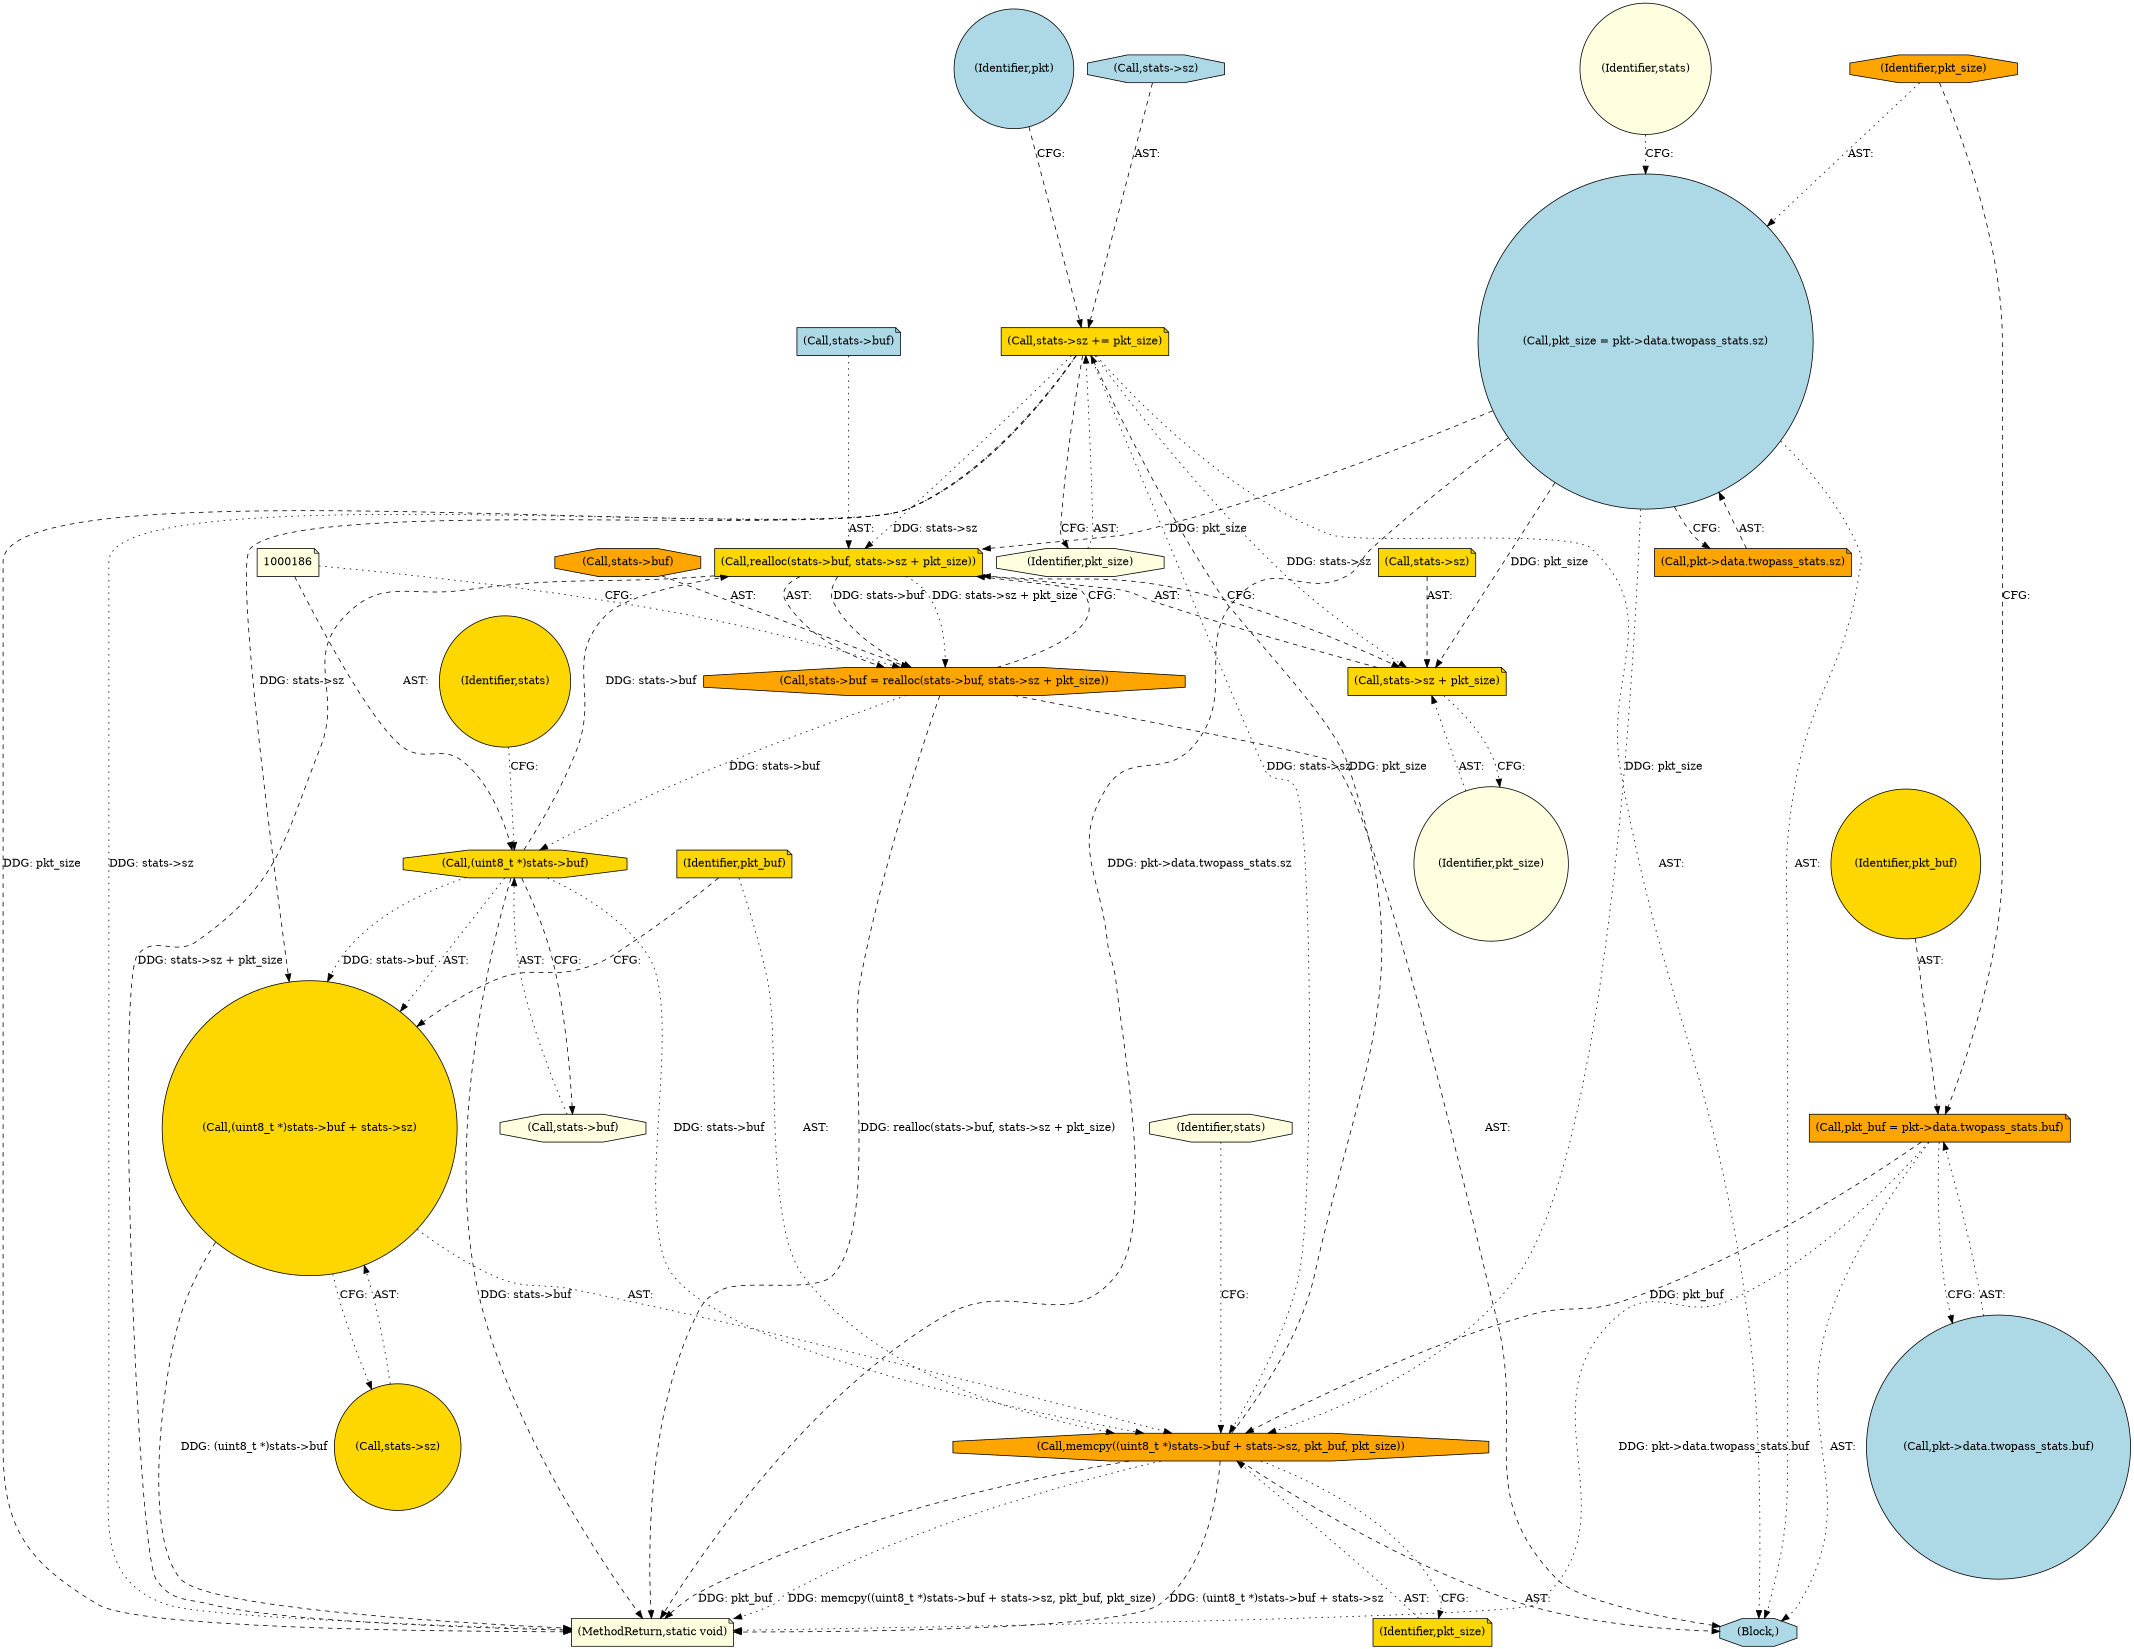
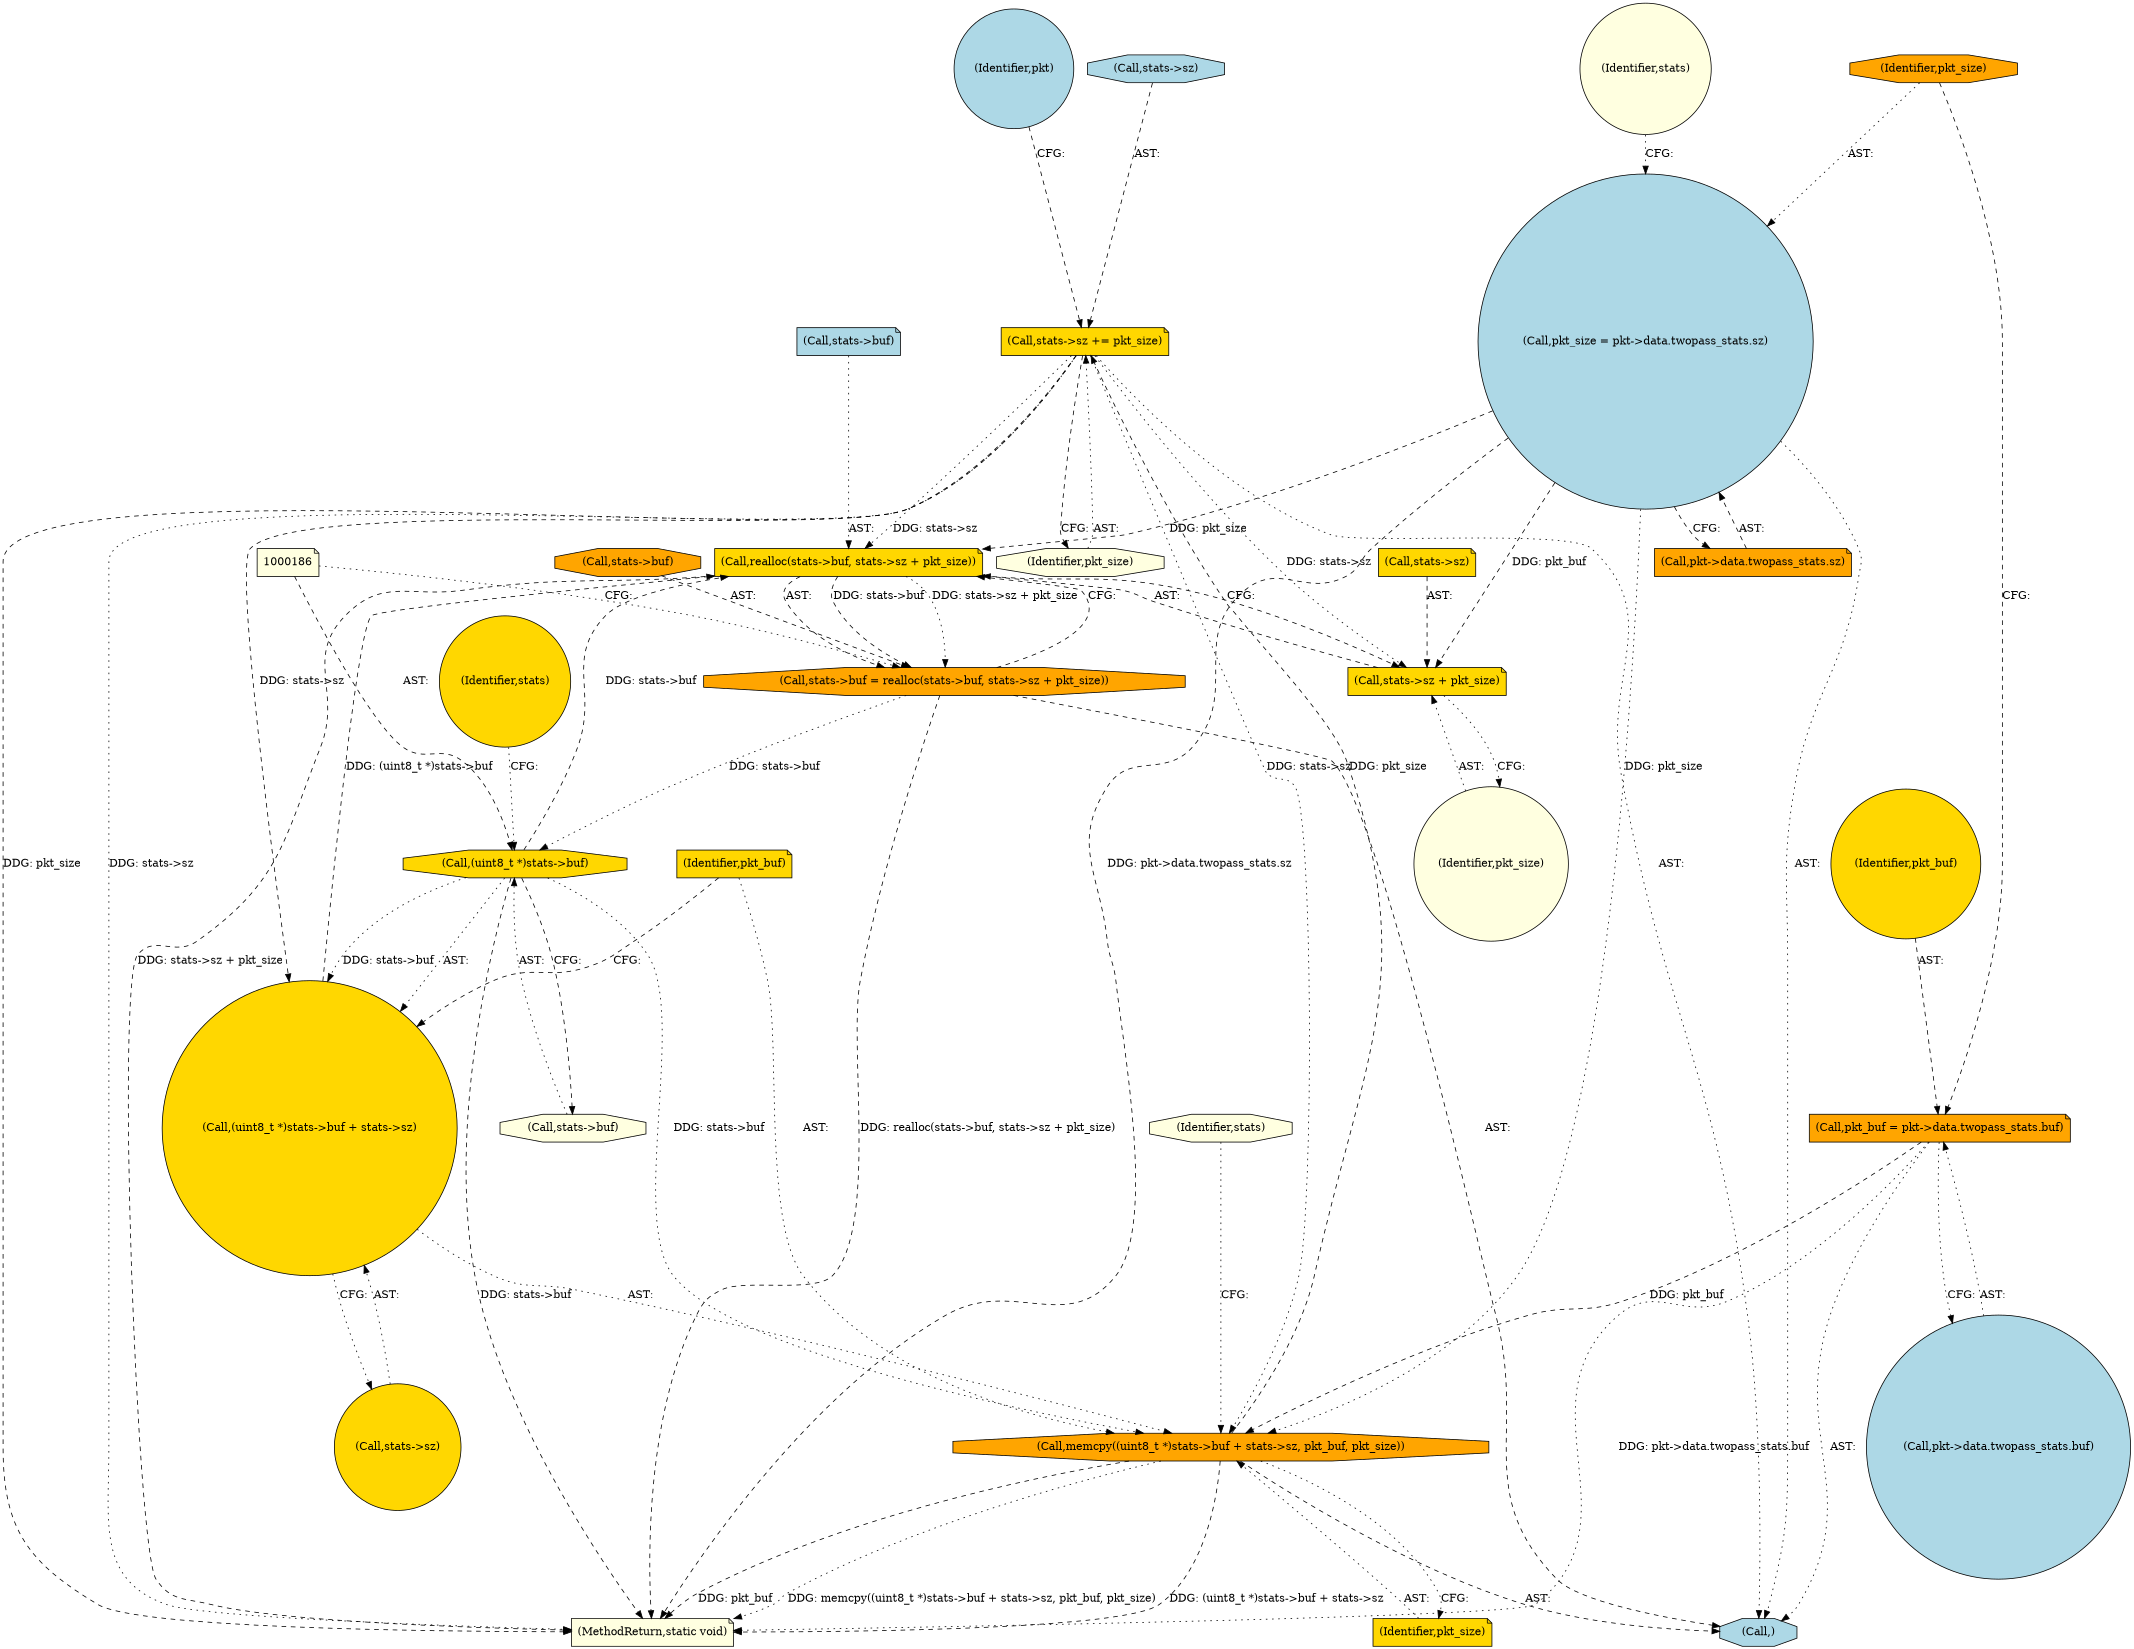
edge "(Call,pkt_size = pkt->data.twopass_stats.sz)" -> "(Call,stats->sz + pkt_size)": label "DDG: pkt_size" -> "DDG: pkt_buf"
edge "(Call,(uint8_t *)stats->buf + stats->sz)" -> "(MethodReturn,static void)": now "(Call,(uint8_t *)stats->buf + stats->sz)" -> "(Call,realloc(stats->buf, stats->sz + pkt_size))"
node "(Block,)": label "(Block,)" -> "(Call,)"
